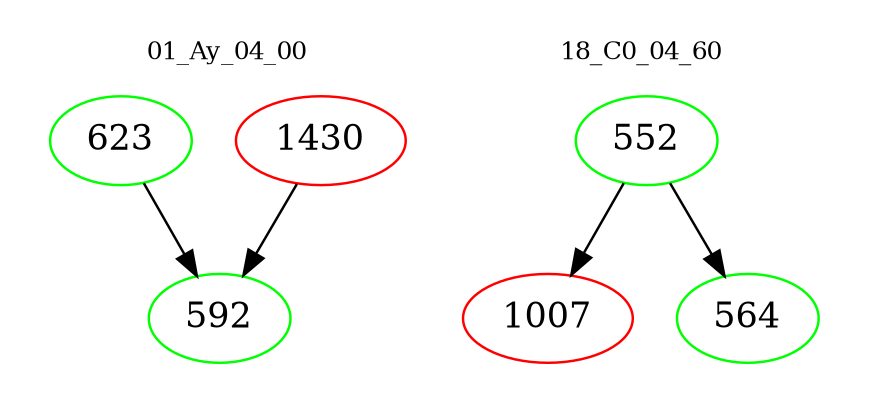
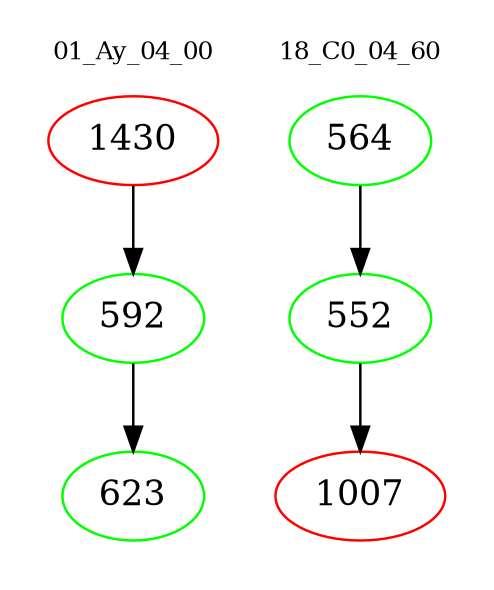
edge "623" -> "592": reversed
edge "552" -> "564": reversed
